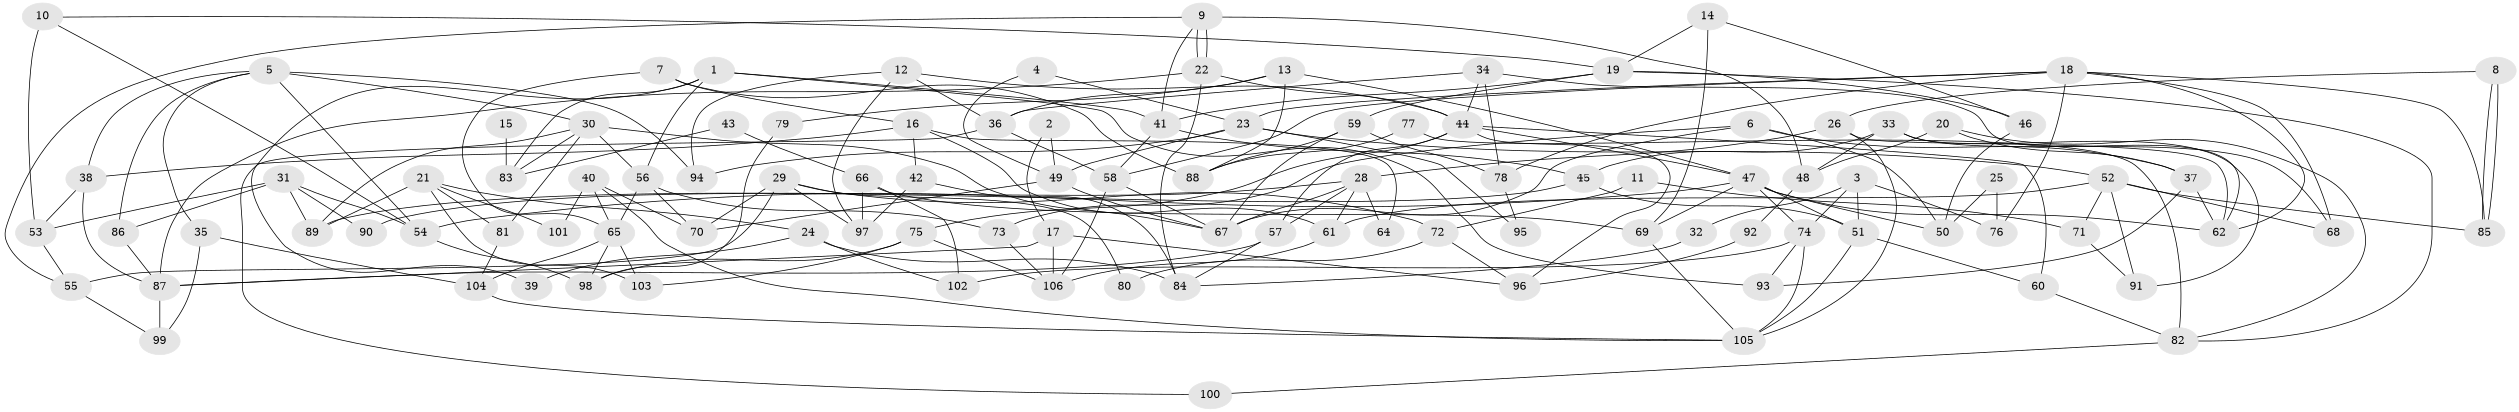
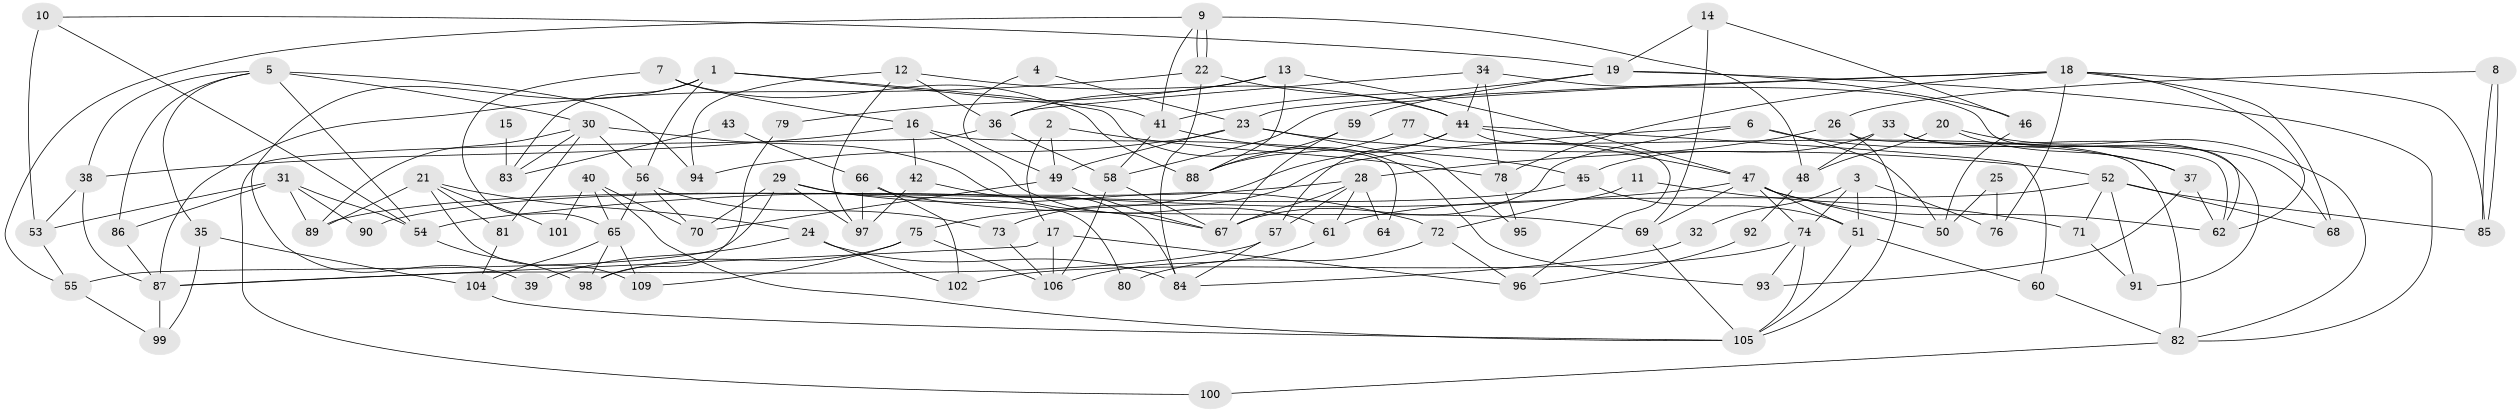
edge "59" -- "78": now "2" -- "78"
node "103": label "103" -> "109"
